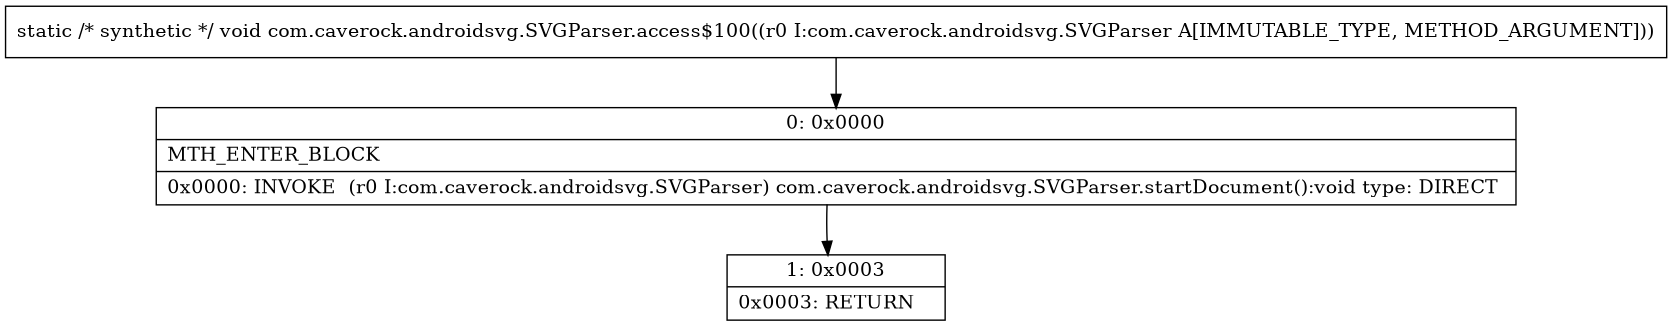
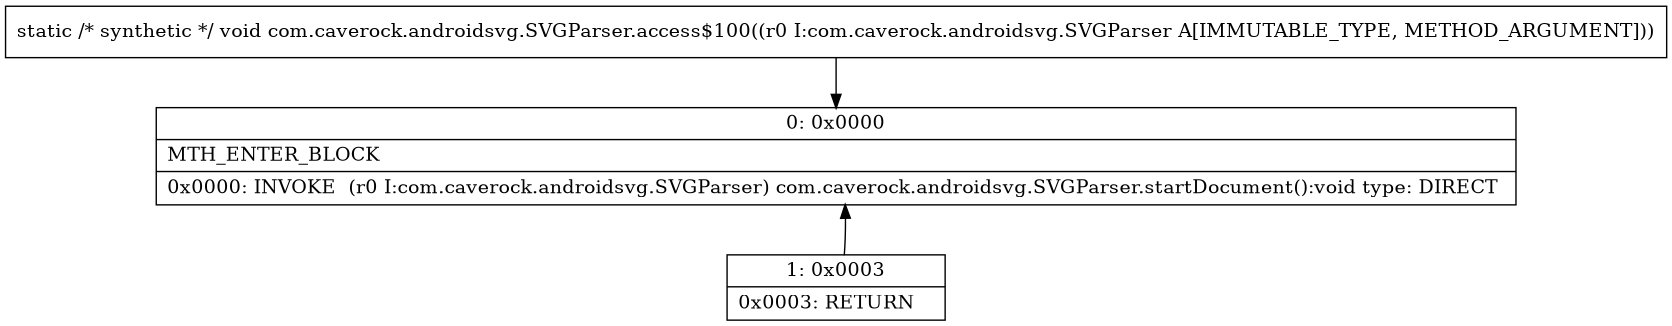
edge "0: 0x0000" -> "1: 0x0003": reversed
